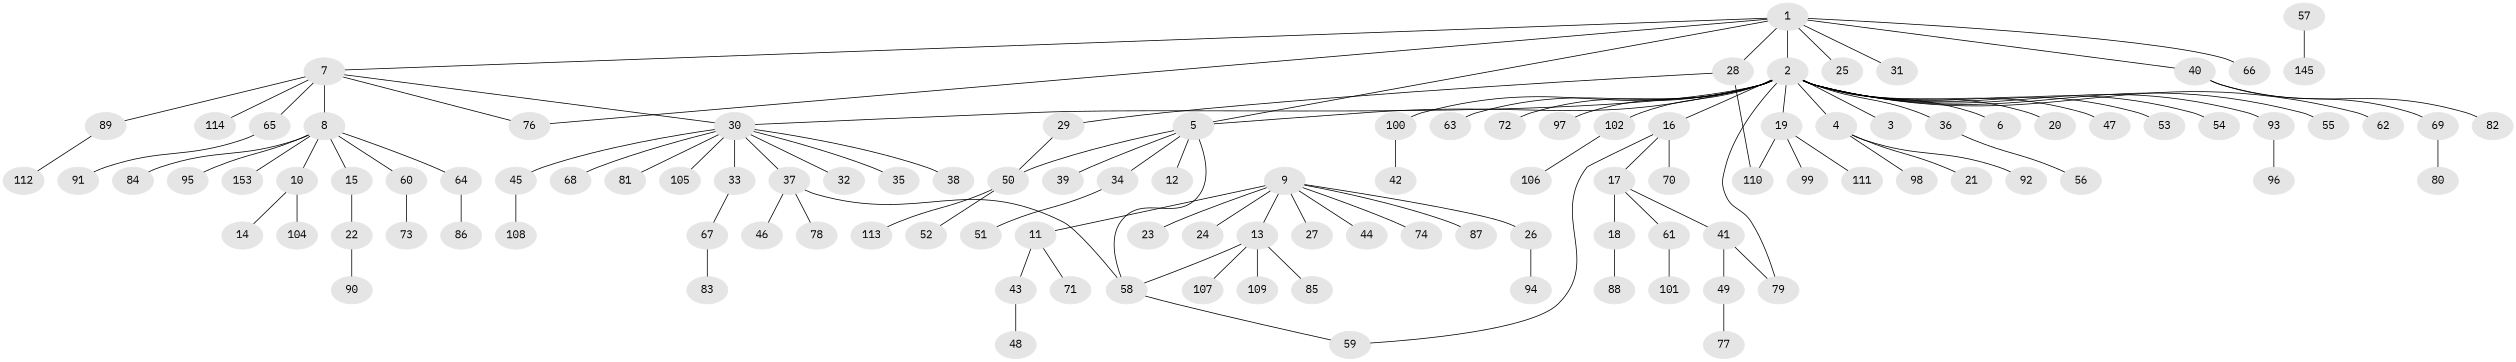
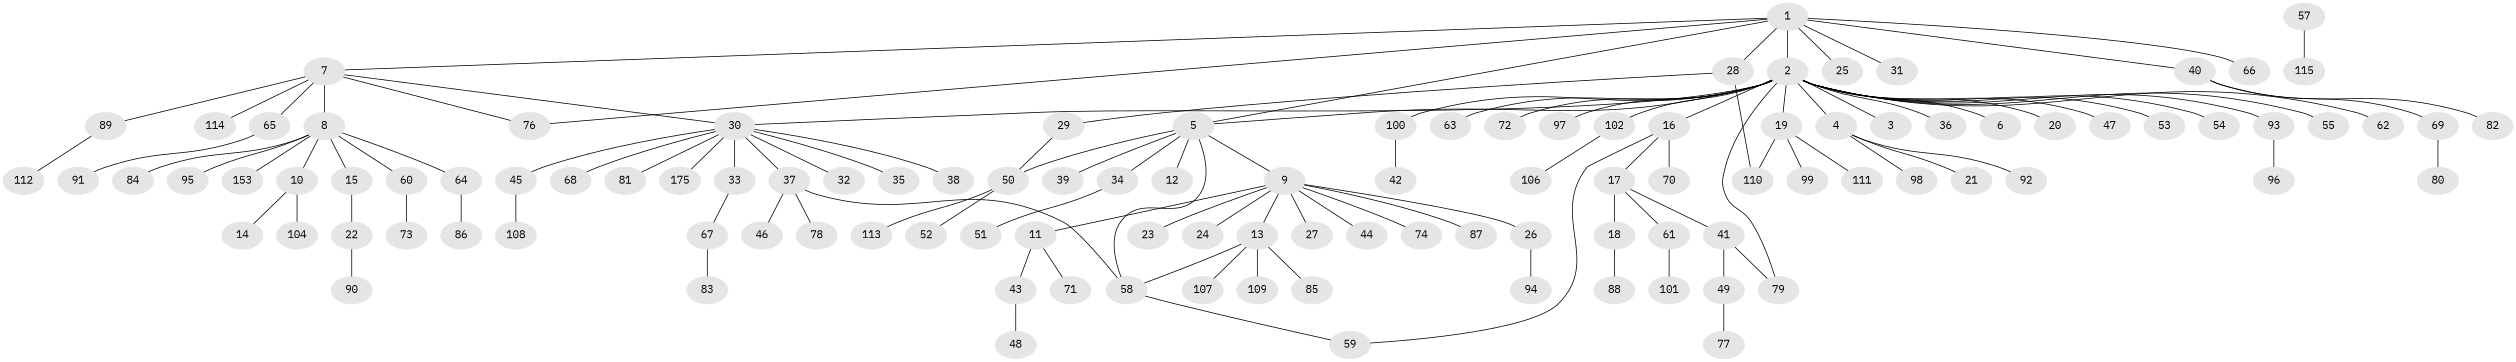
node "145": label "145" -> "115"
edge "5" -- "9": added
node "105": label "105" -> "175"
node "56": removed
